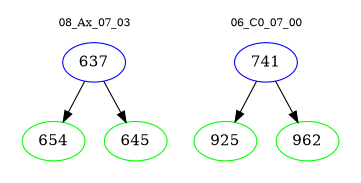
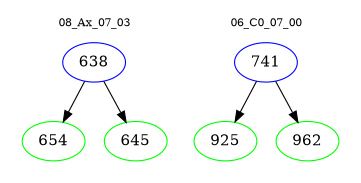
node "637": label "637" -> "638"
